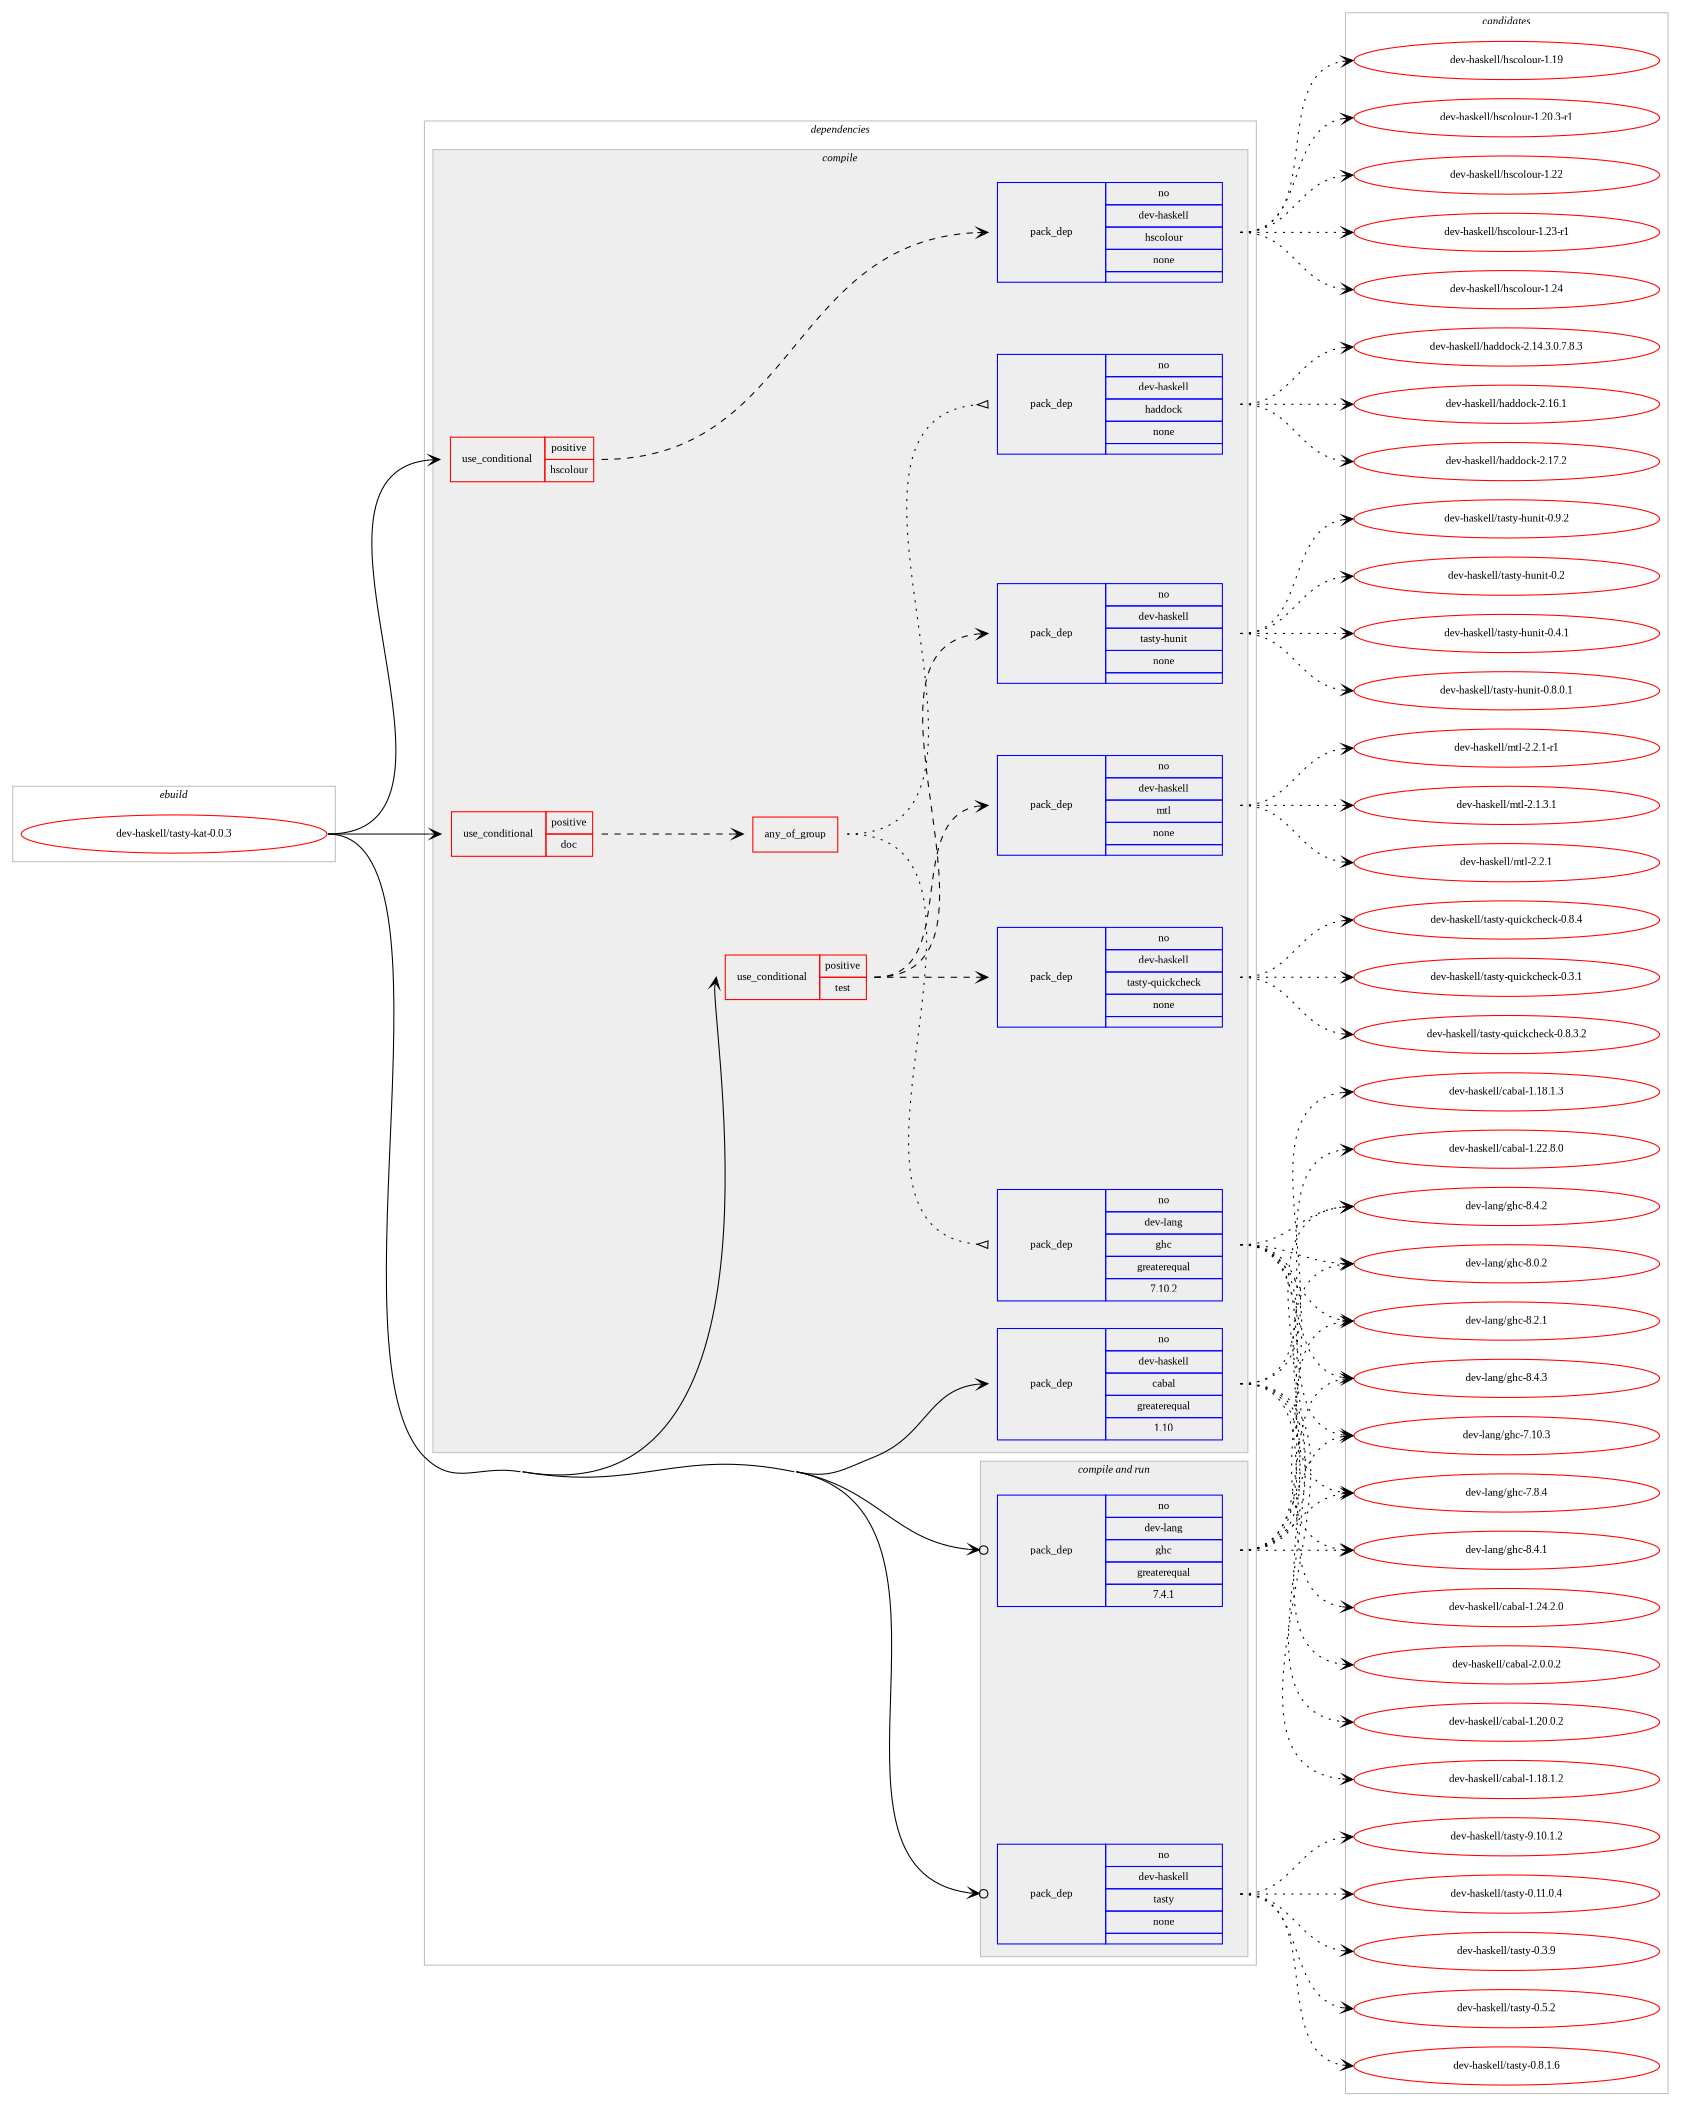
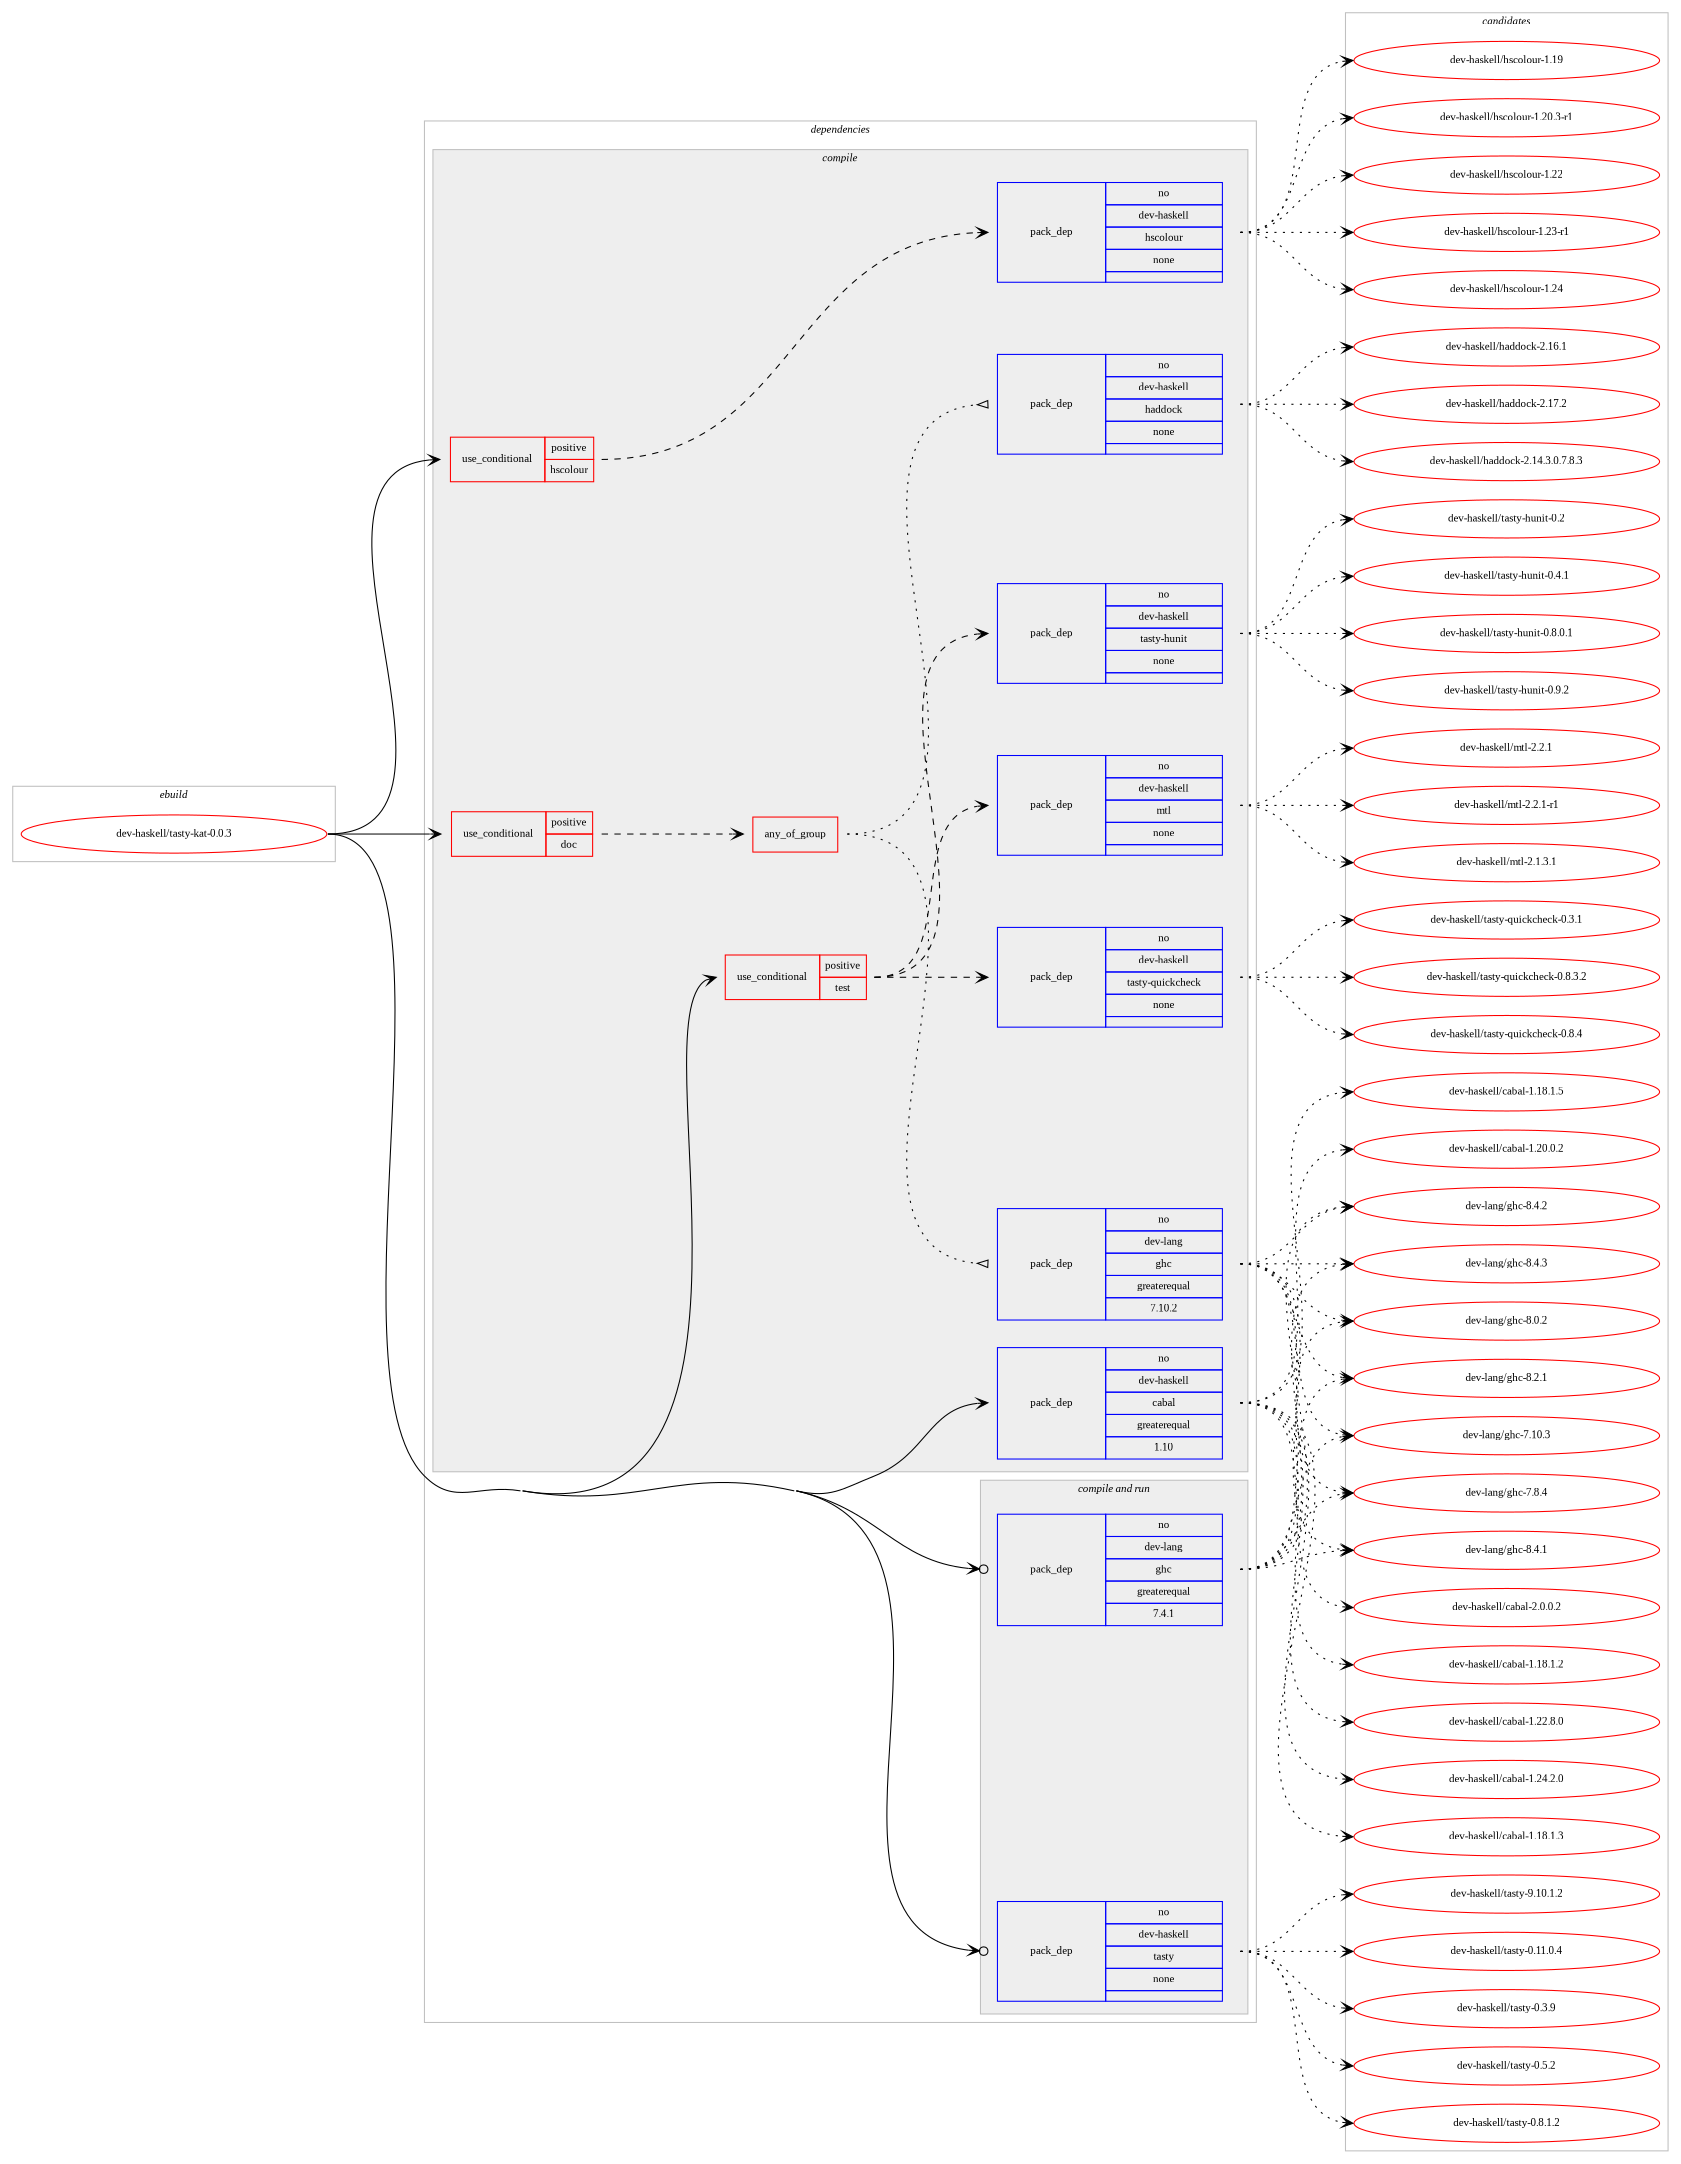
node "dev-haskell/cabal-1.18.1.5": added
node "dev-haskell/tasty-0.8.1.6": label "dev-haskell/tasty-0.8.1.6" -> "dev-haskell/tasty-0.8.1.2"
